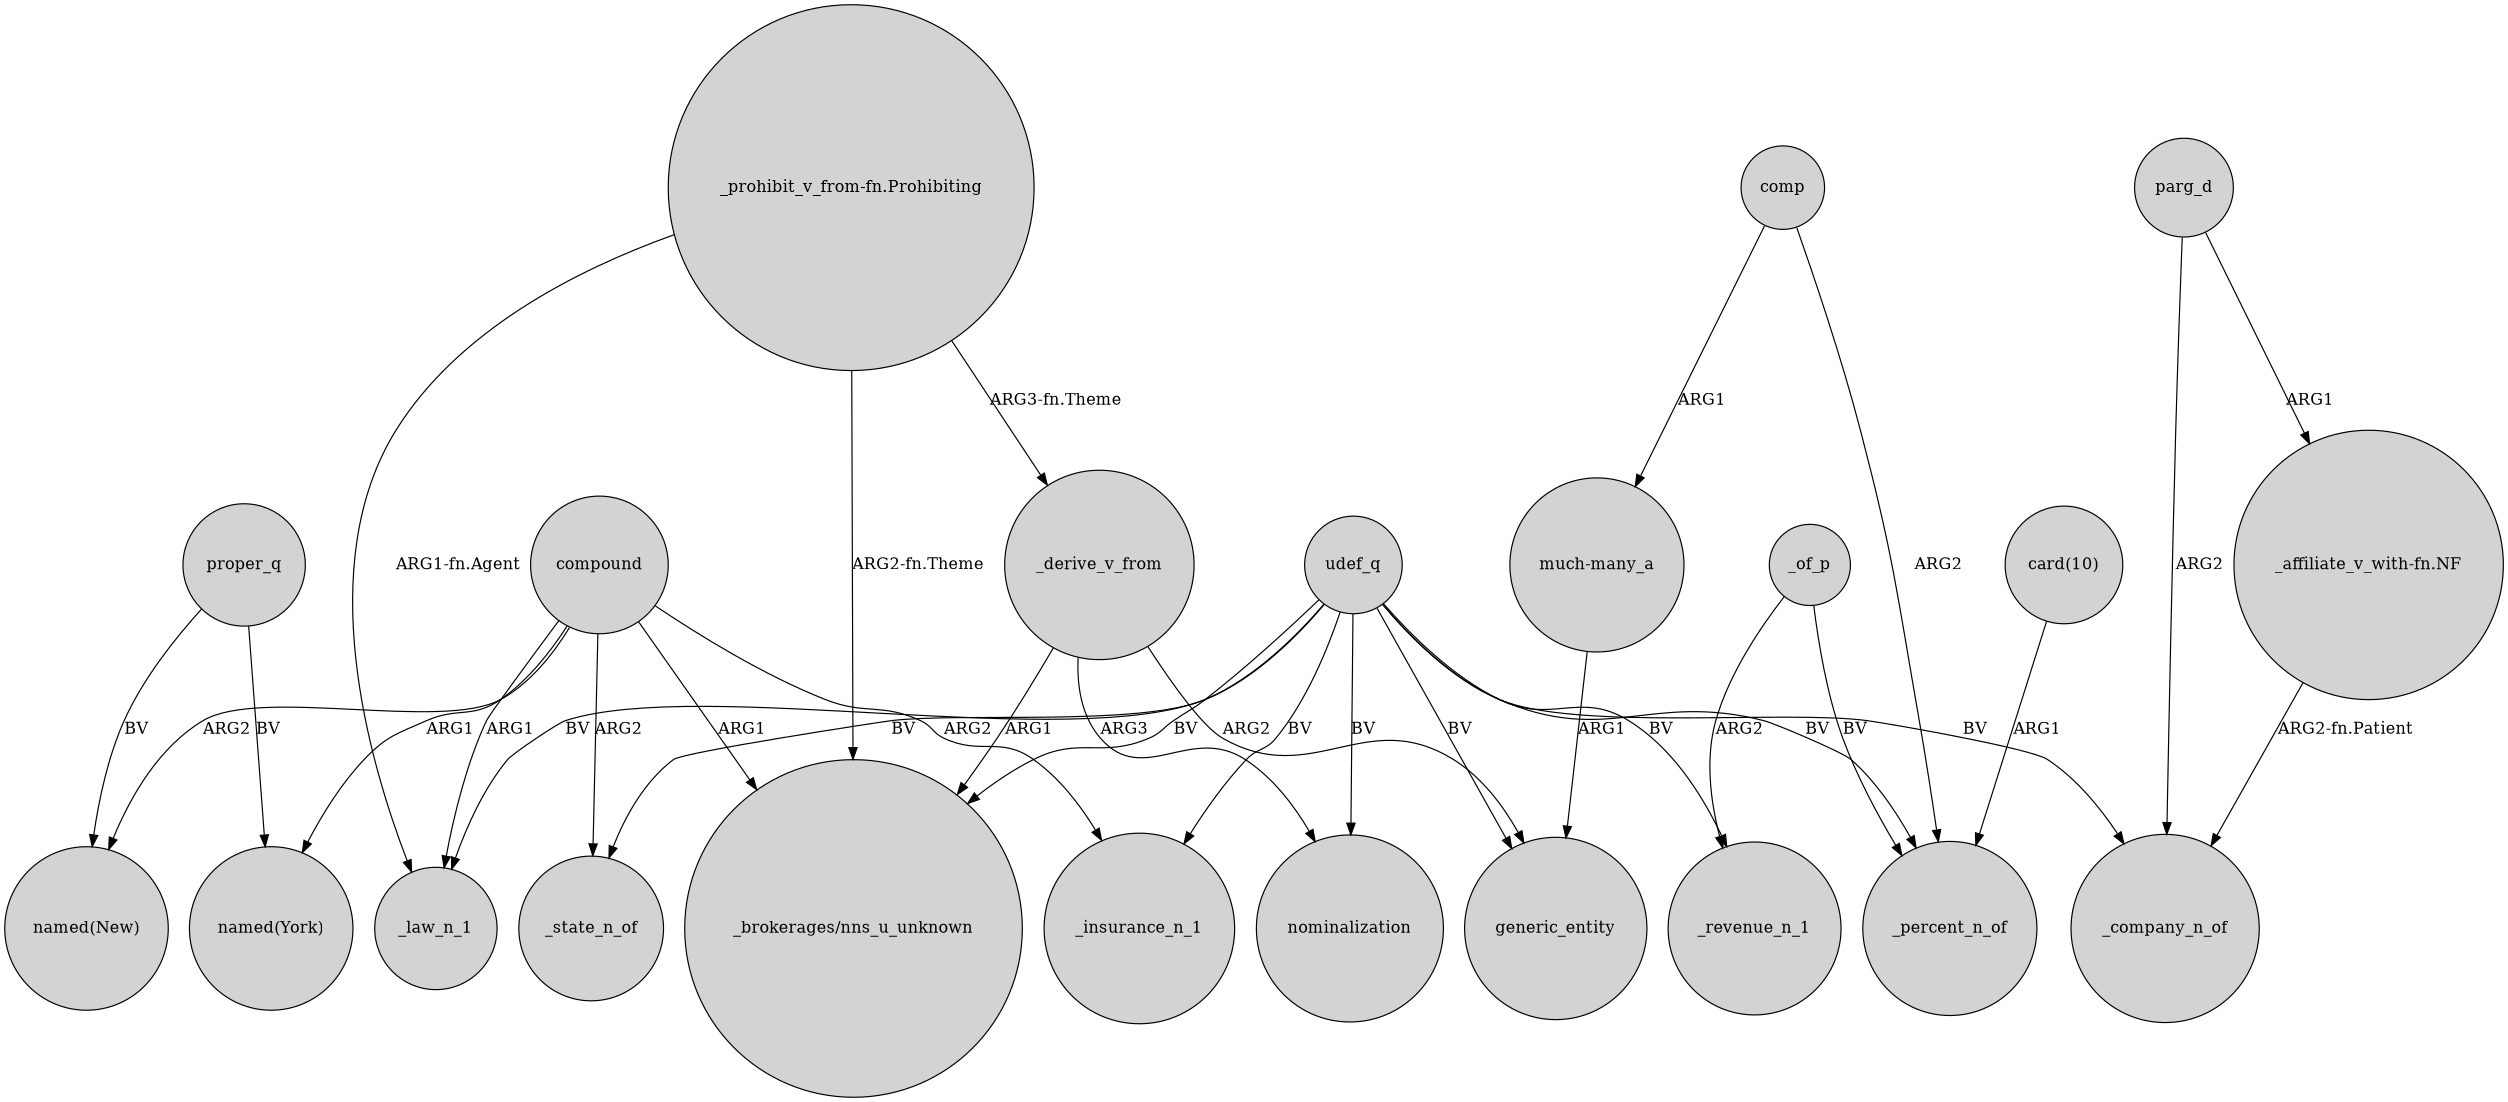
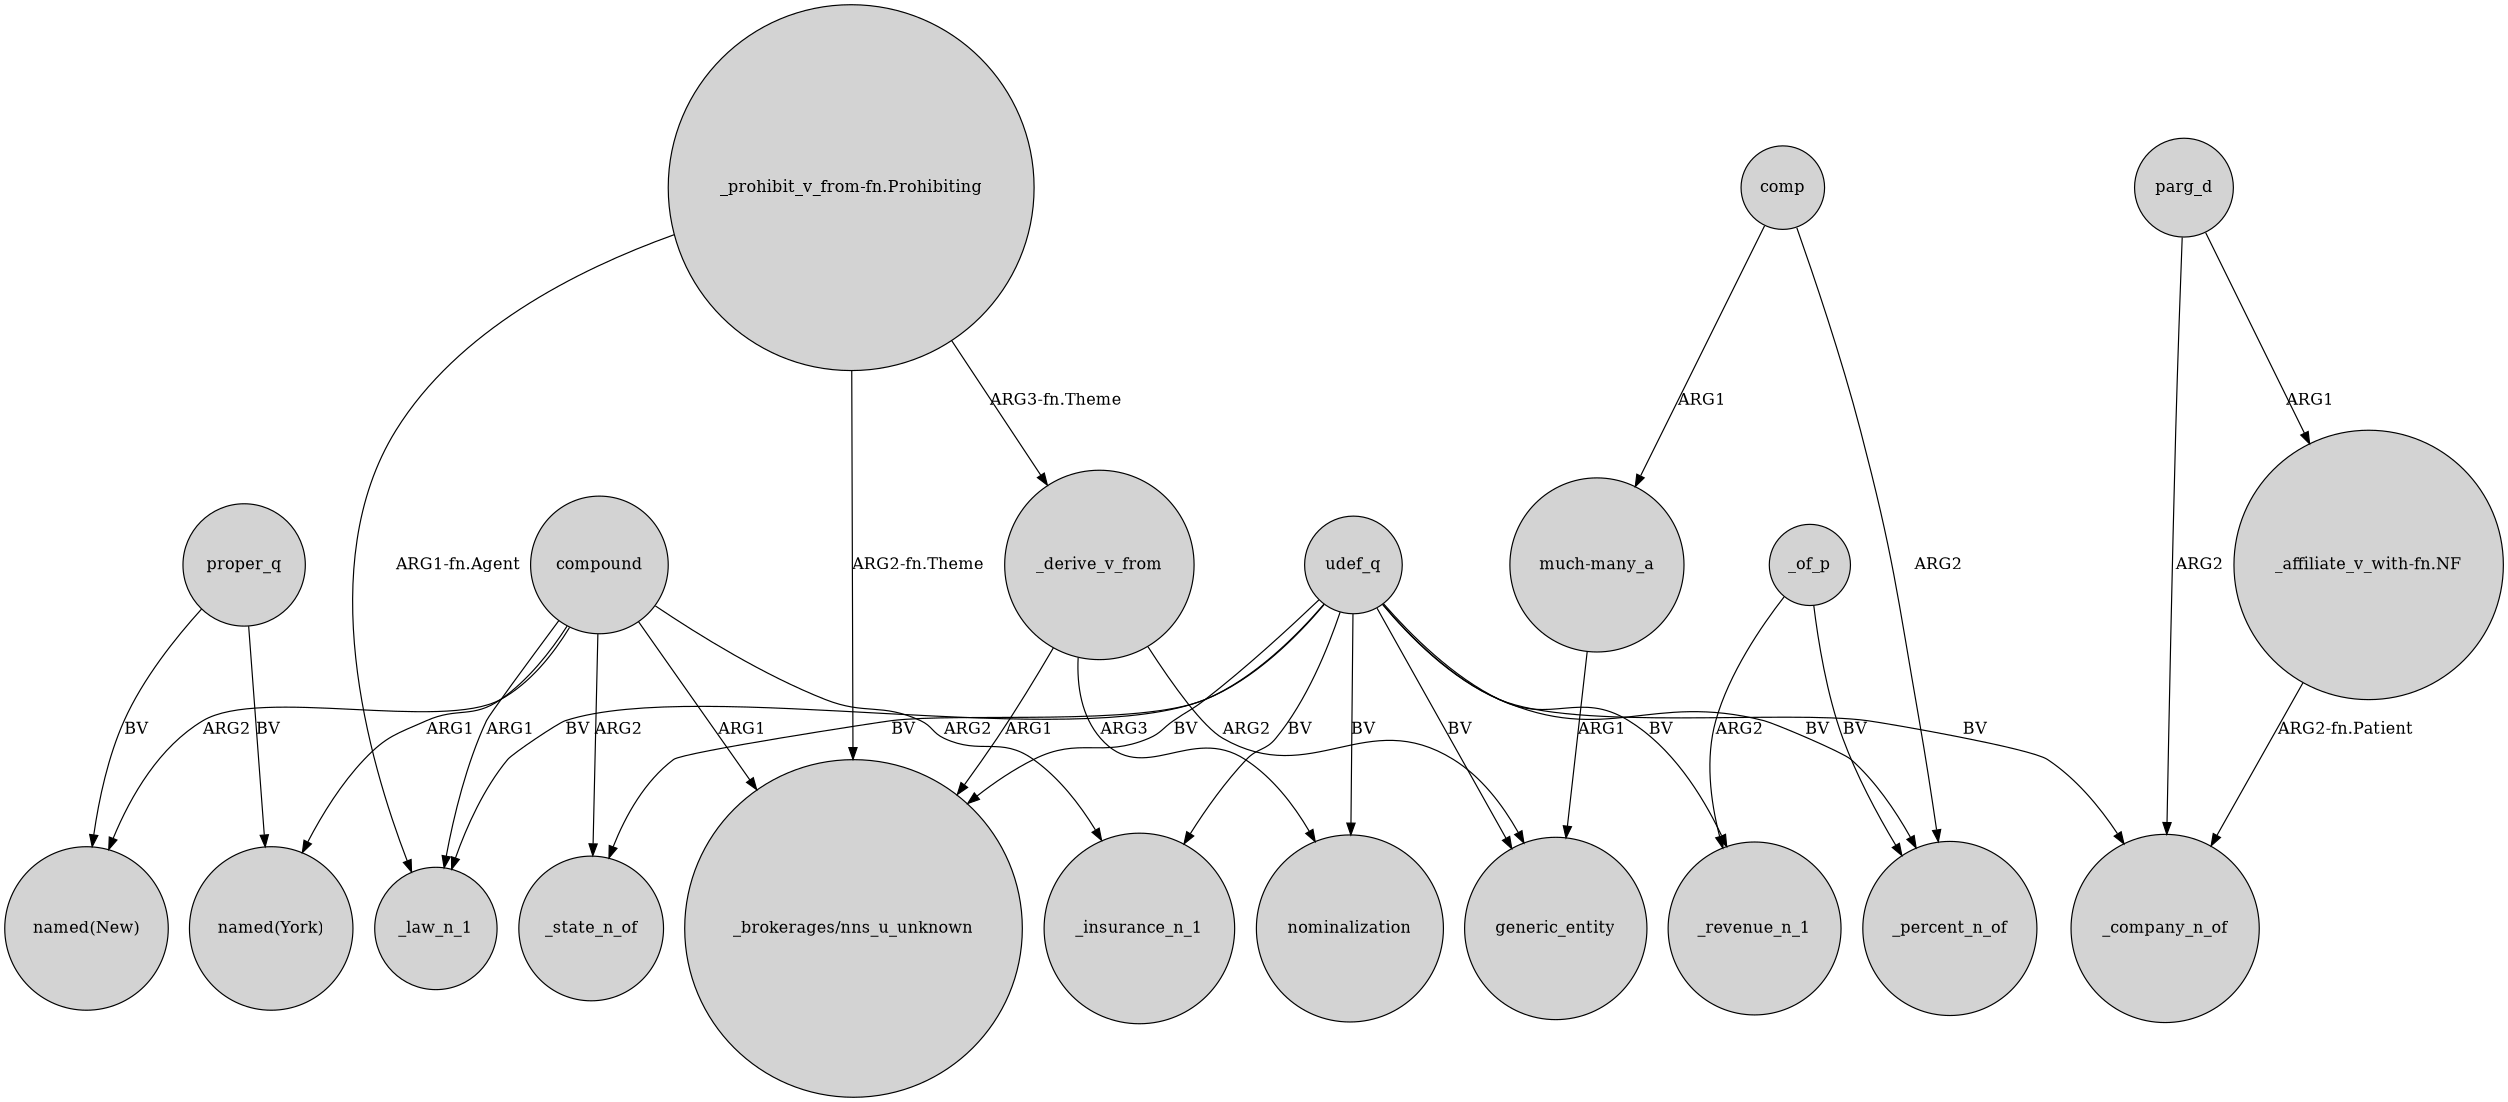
node "card(10)": removed
